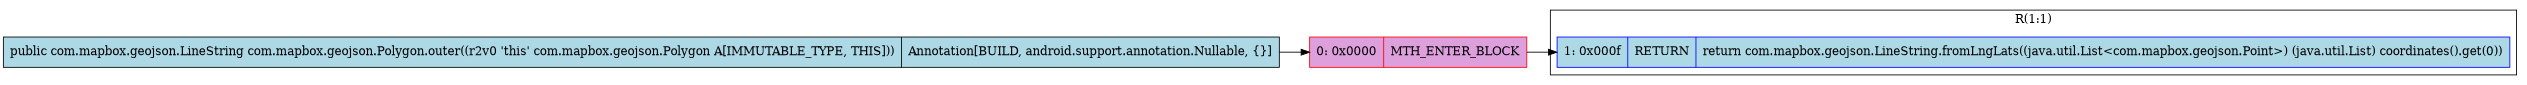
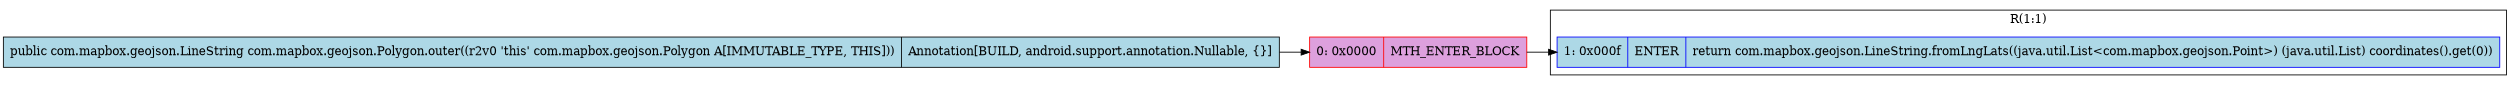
node "1: 0x000f": text "RETURN" -> "ENTER"
